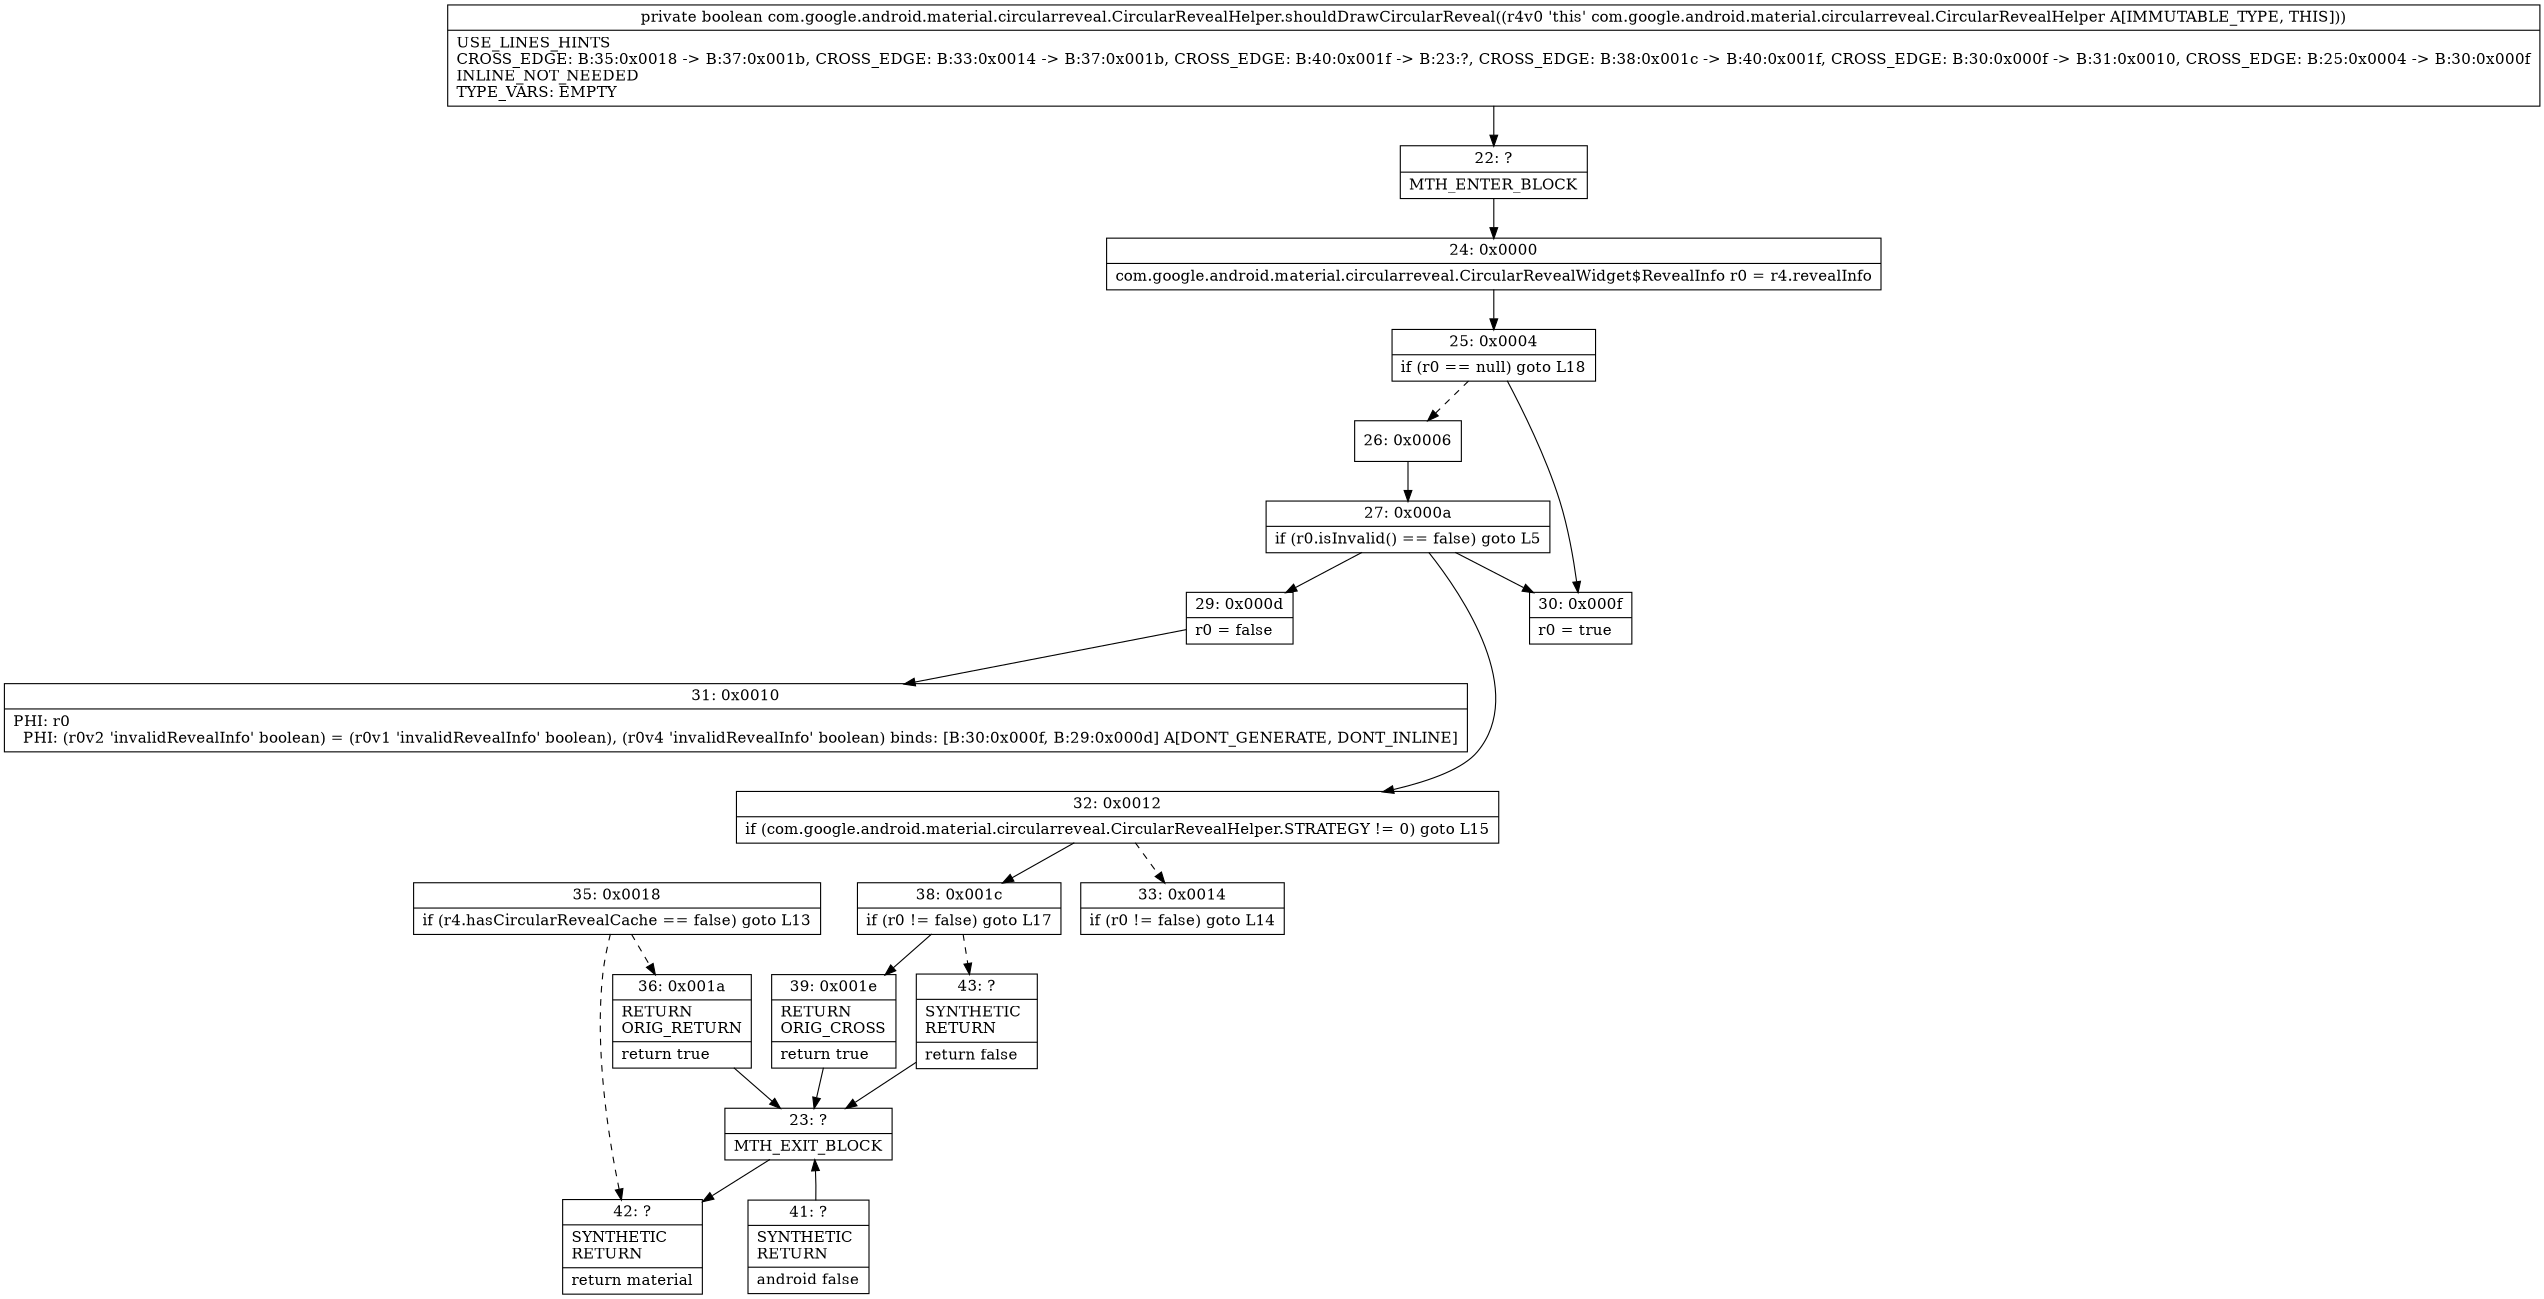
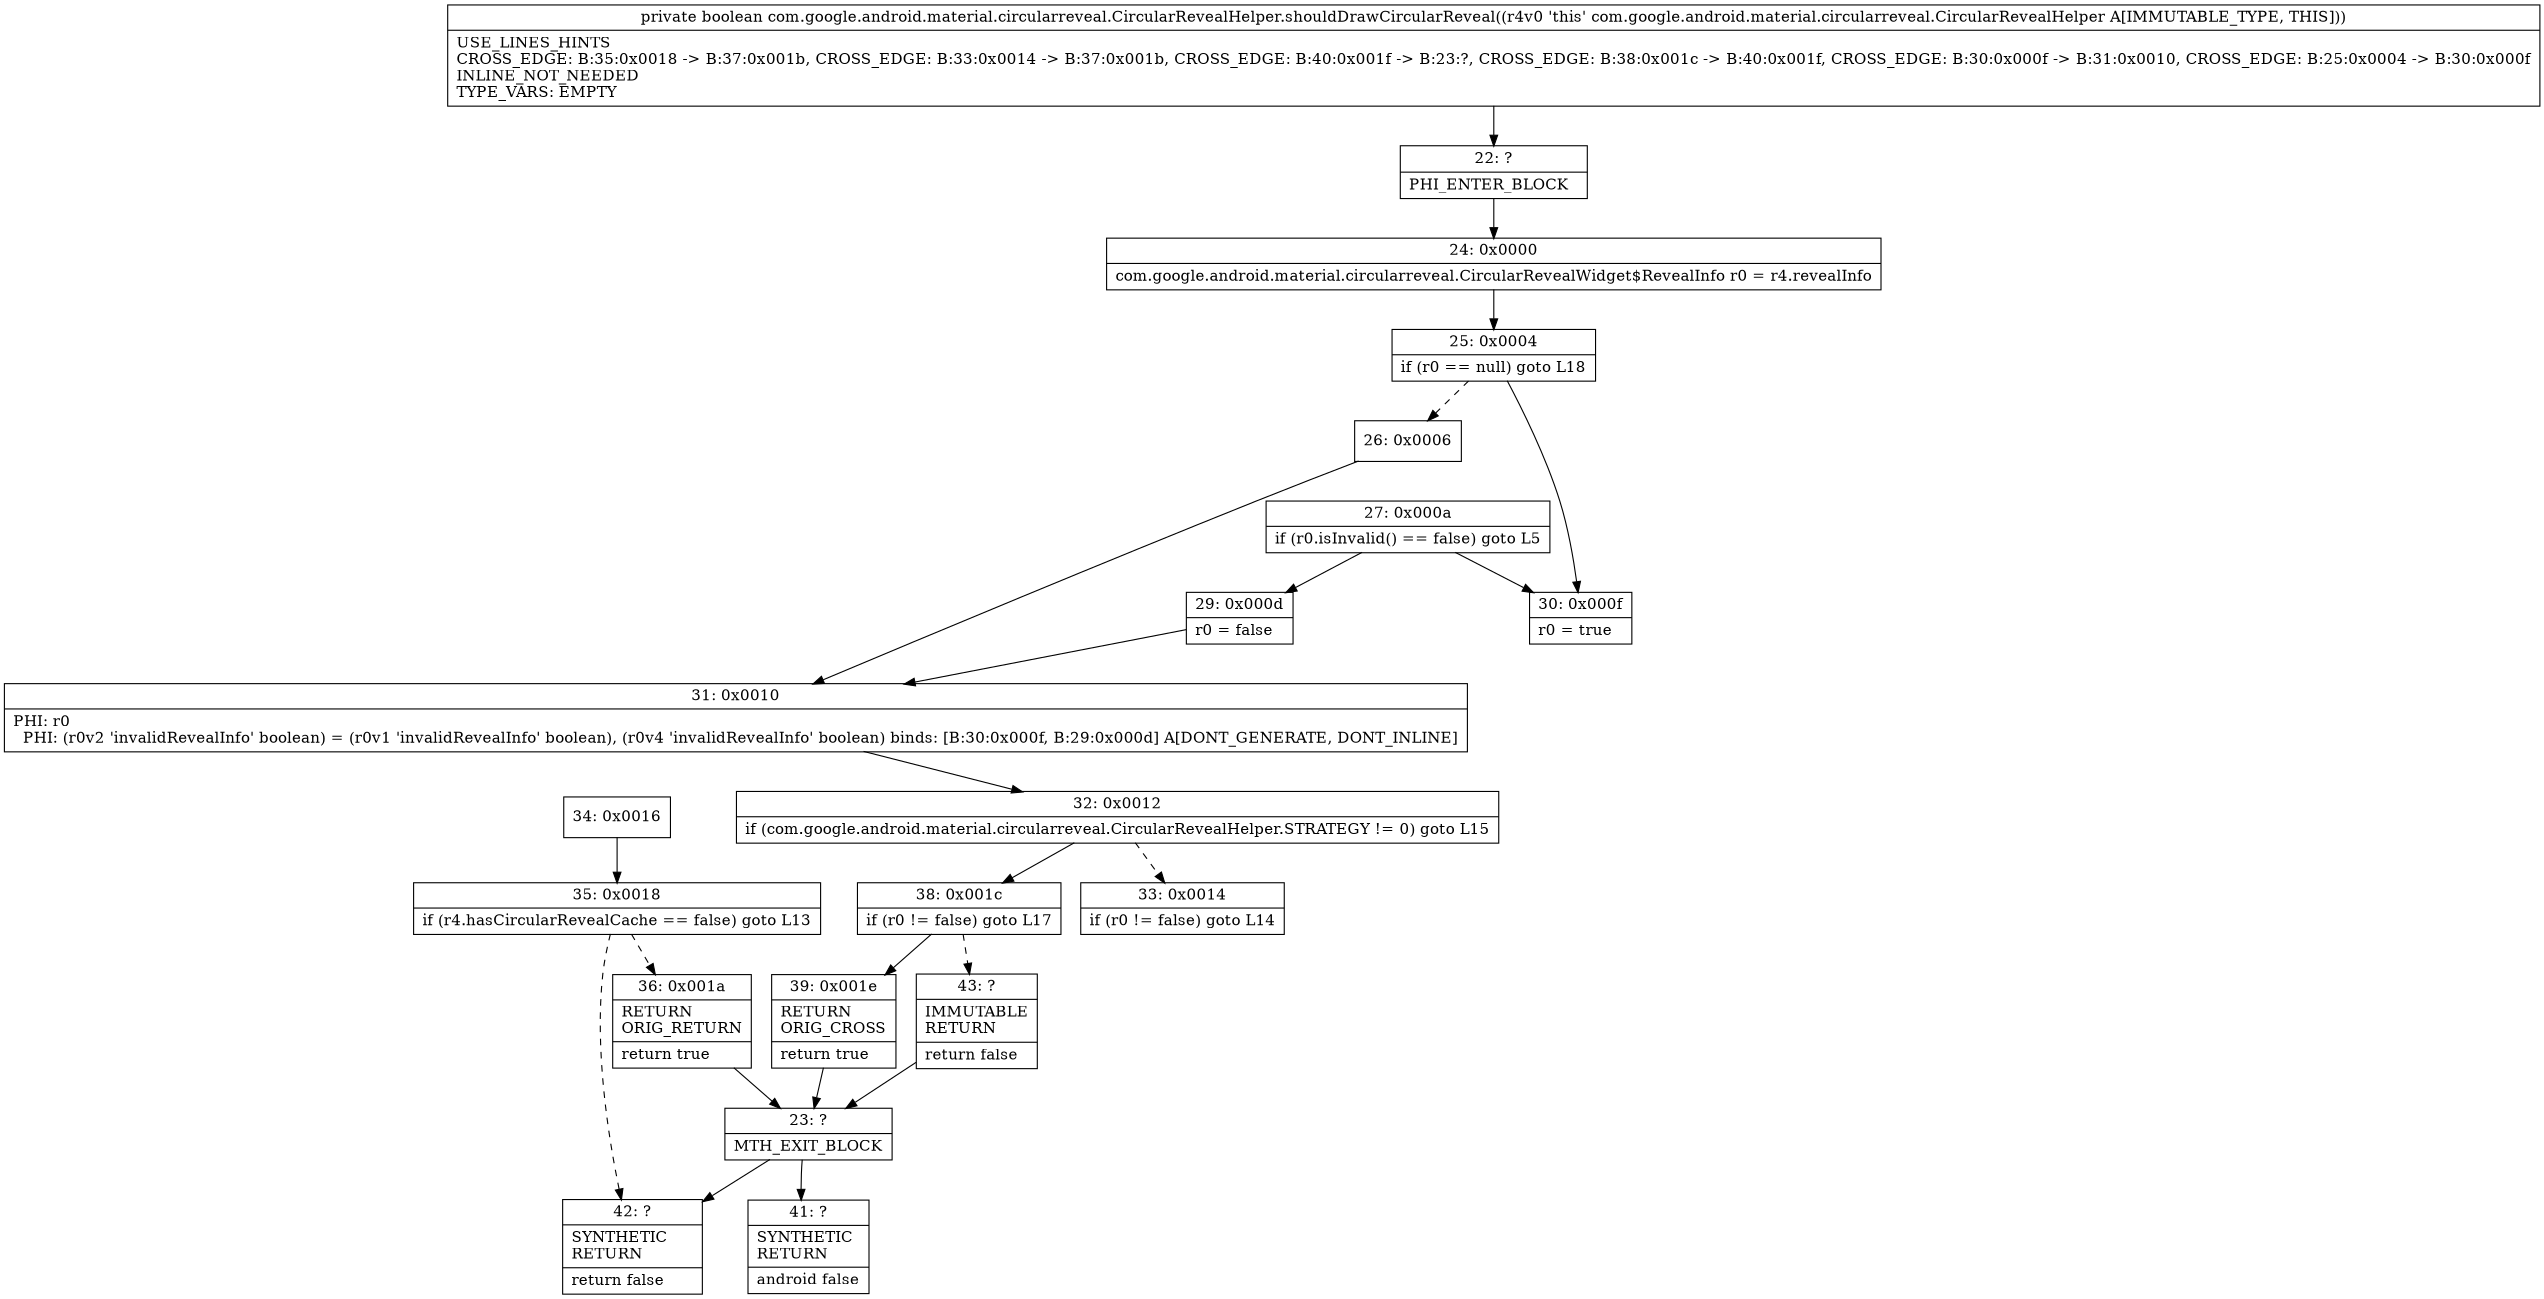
node "22: ?": text "MTH_ENTER_BLOCK" -> "PHI_ENTER_BLOCK"
edge "26: 0x0006" -> "27: 0x000a": now "26: 0x0006" -> "31: 0x0010"
edge "27: 0x000a" -> "32: 0x0012": now "31: 0x0010" -> "32: 0x0012"
node "34: 0x0016": added
node "43: ?": text "SYNTHETIC" -> "IMMUTABLE"
edge "41: ?" -> "23: ?": reversed
node "42: ?": text "return material" -> "return false"
